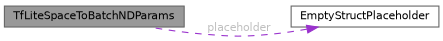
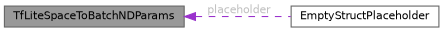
edge "TfLiteSpaceToBatchNDParams" -> "EmptyStructPlaceholder": reversed
